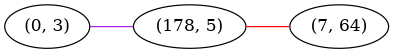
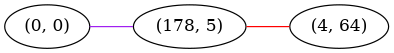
node "(0, 3)": label "(0, 3)" -> "(0, 0)"
node "(7, 64)": label "(7, 64)" -> "(4, 64)"
